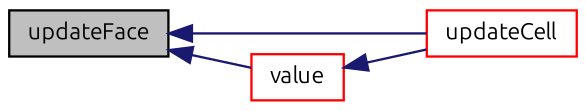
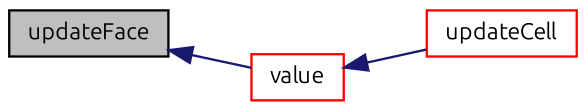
edge "updateCell" -> "updateFace": removed
